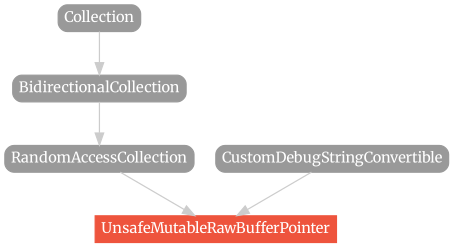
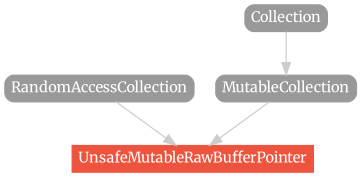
node "BidirectionalCollection": removed
node "MutableCollection": added
node "CustomDebugStringConvertible": removed
